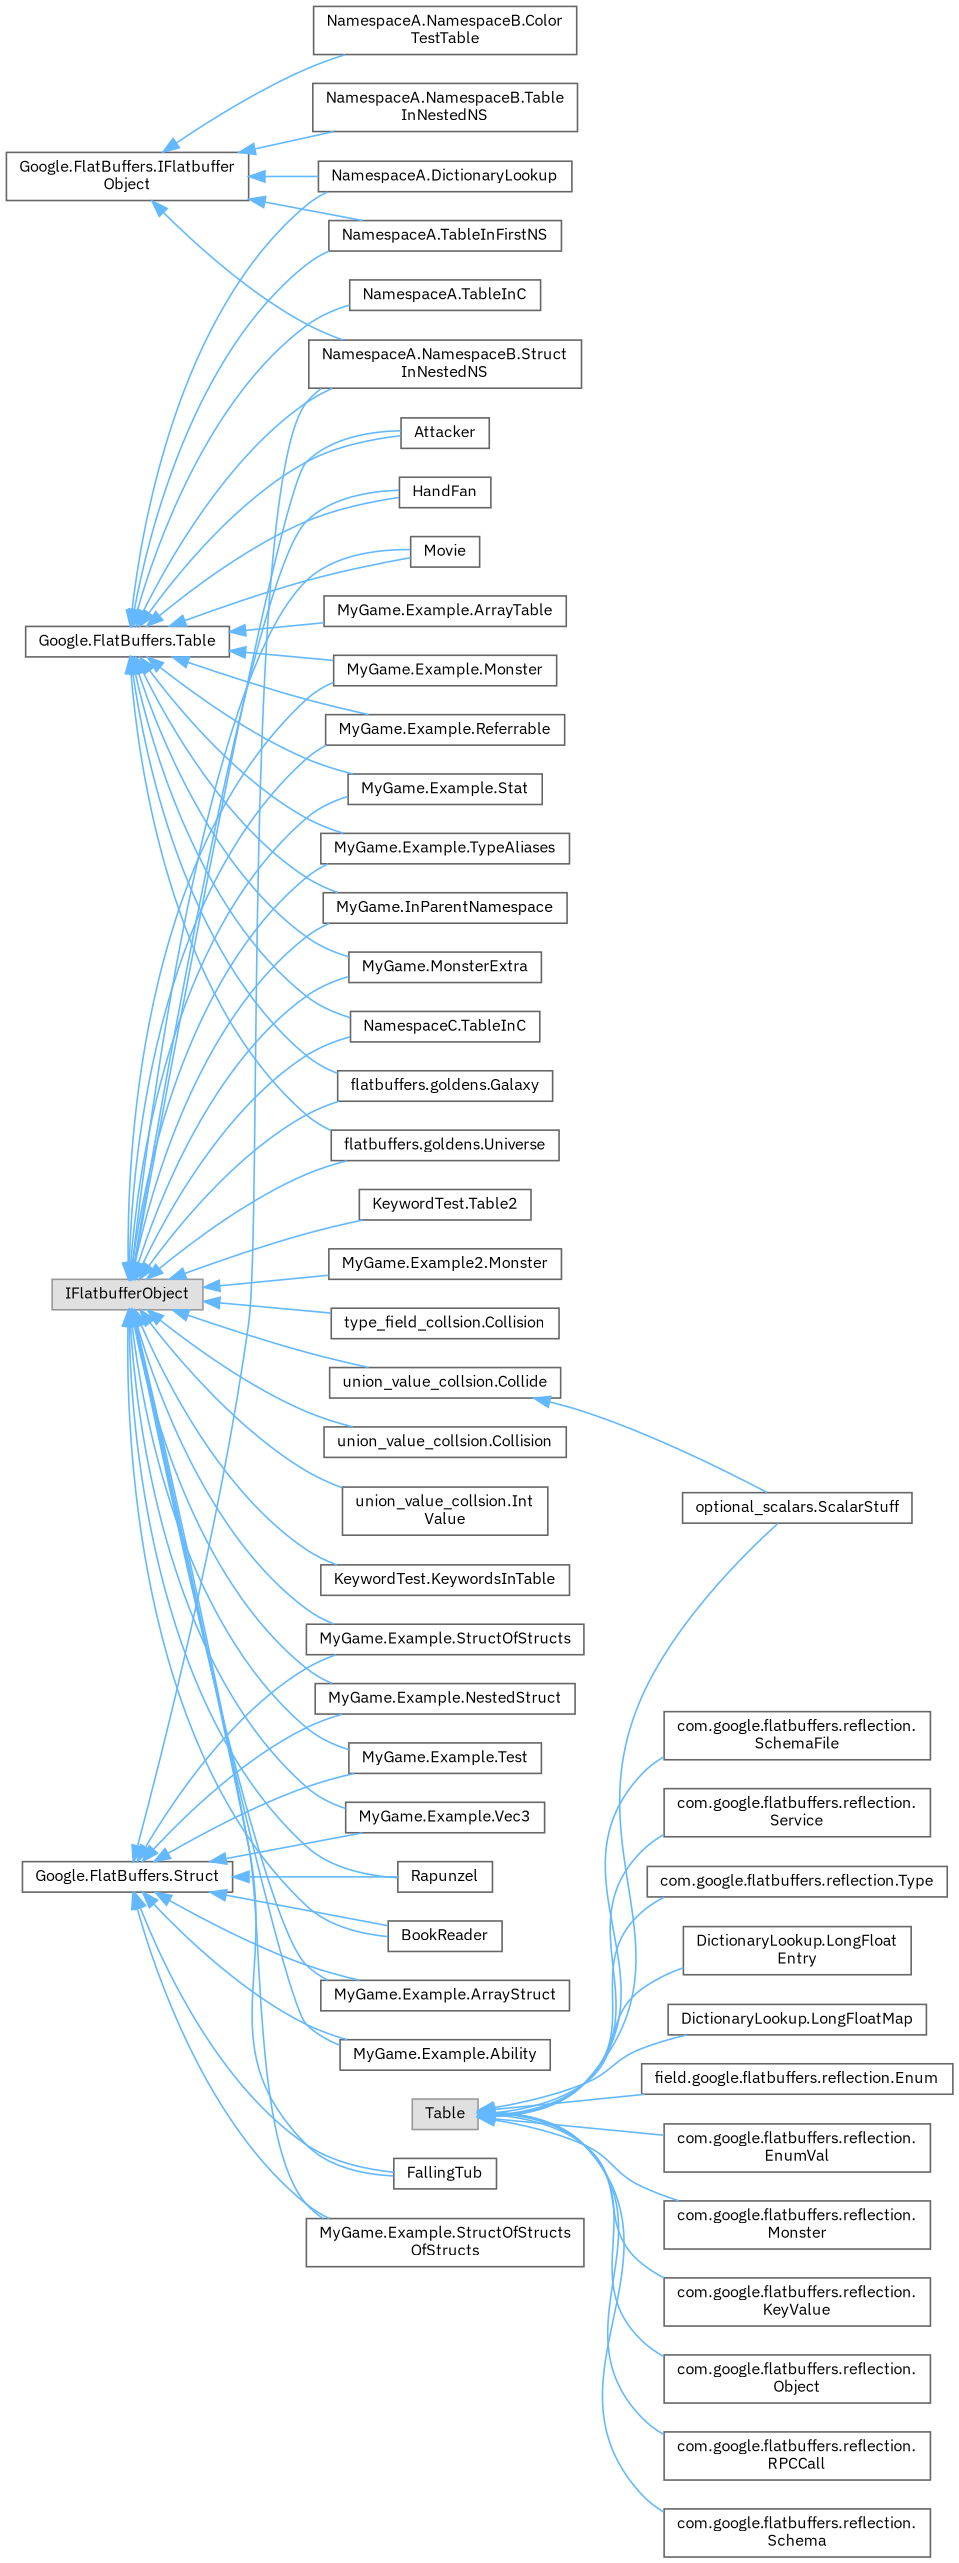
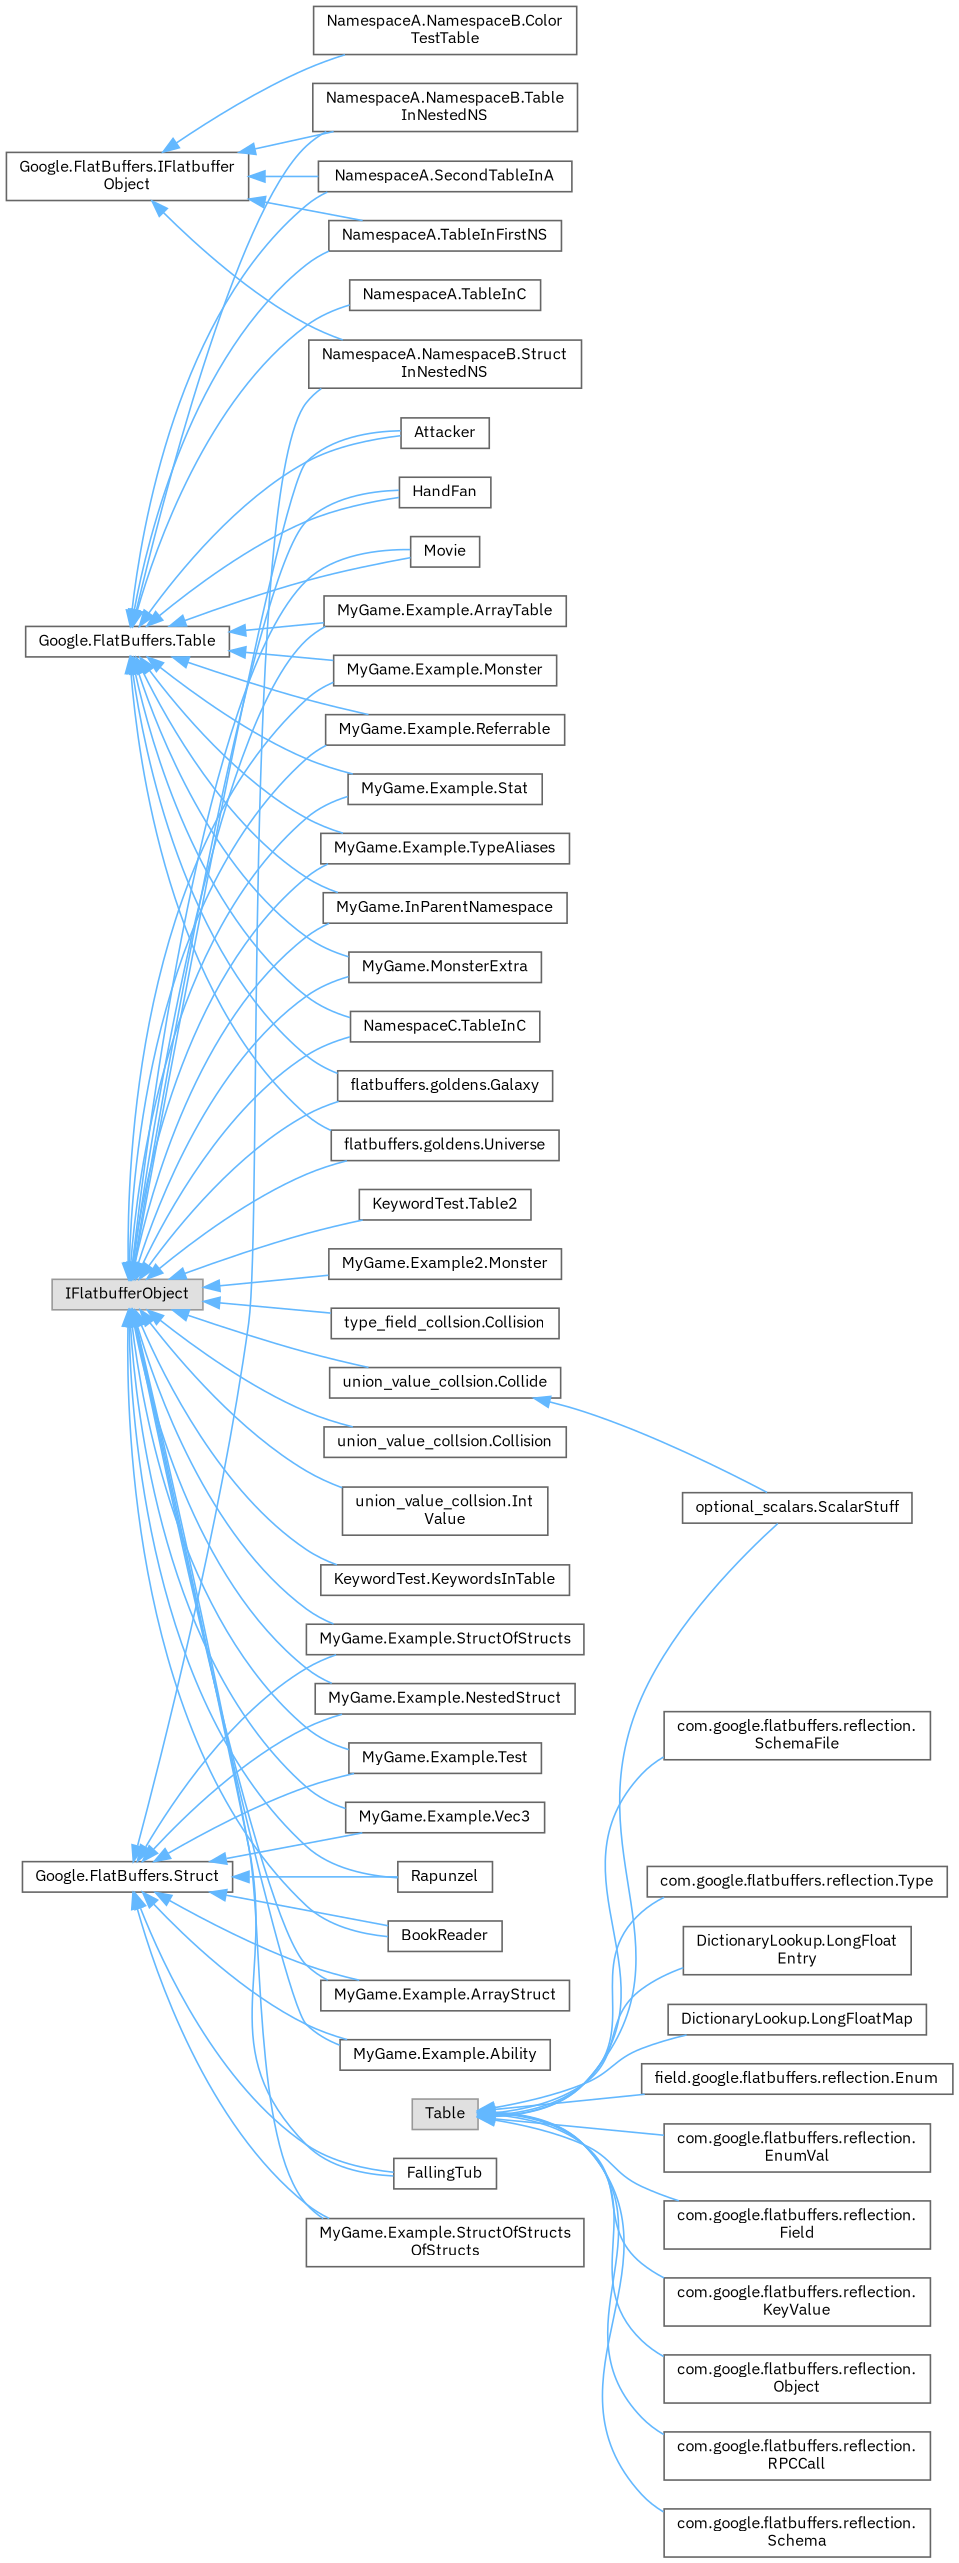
node "NamespaceA.DictionaryLookup": label "NamespaceA.DictionaryLookup" -> "NamespaceA.SecondTableInA"
edge "NamespaceA.NamespaceB.Struct InNestedNS" -> "Google.FlatBuffers.Table": now "NamespaceA.NamespaceB.Table InNestedNS" -> "Google.FlatBuffers.Table"
edge "MyGame.Example.ArrayTable" -> "IFlatbufferObject": added
node "com.google.flatbuffers.reflection. Service": removed
node "com.google.flatbuffers.reflection. Monster": label "com.google.flatbuffers.reflection. Monster" -> "com.google.flatbuffers.reflection. Field"
